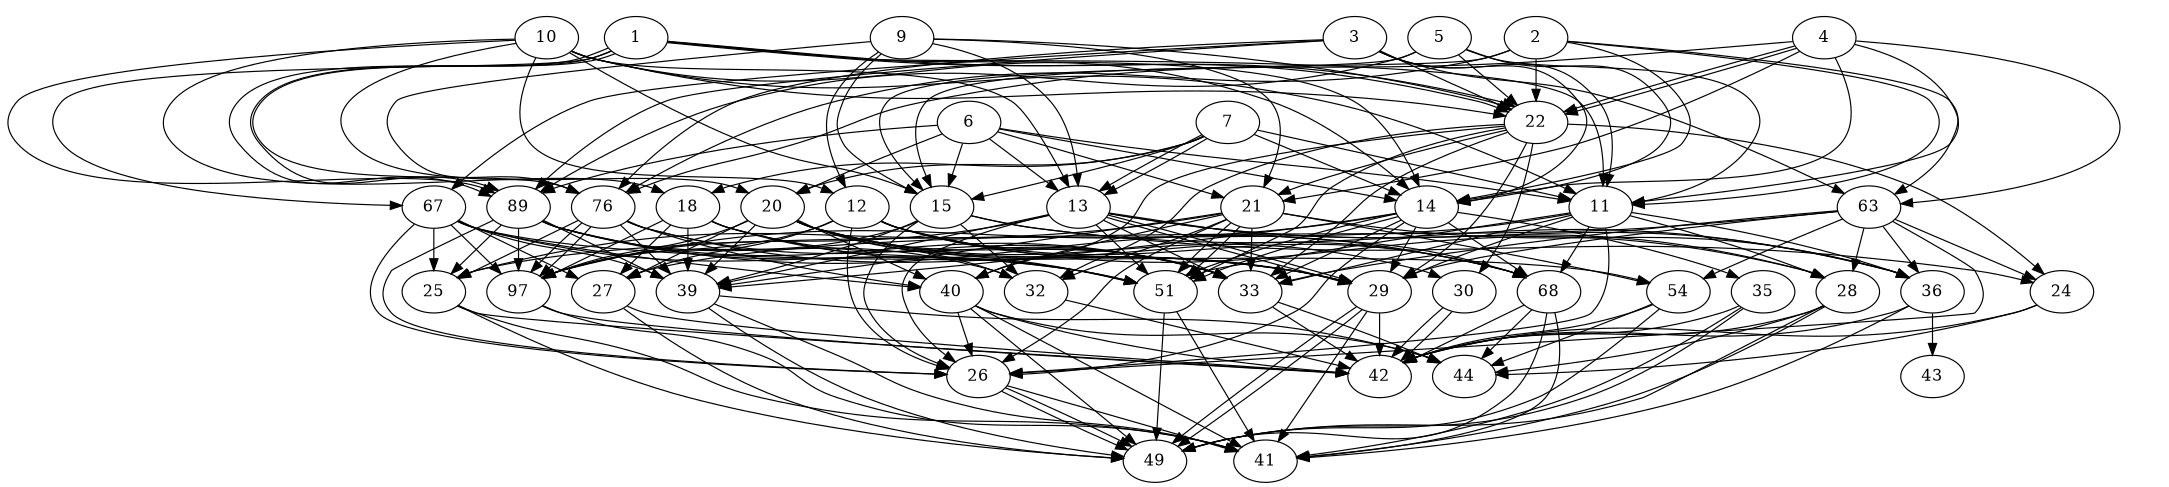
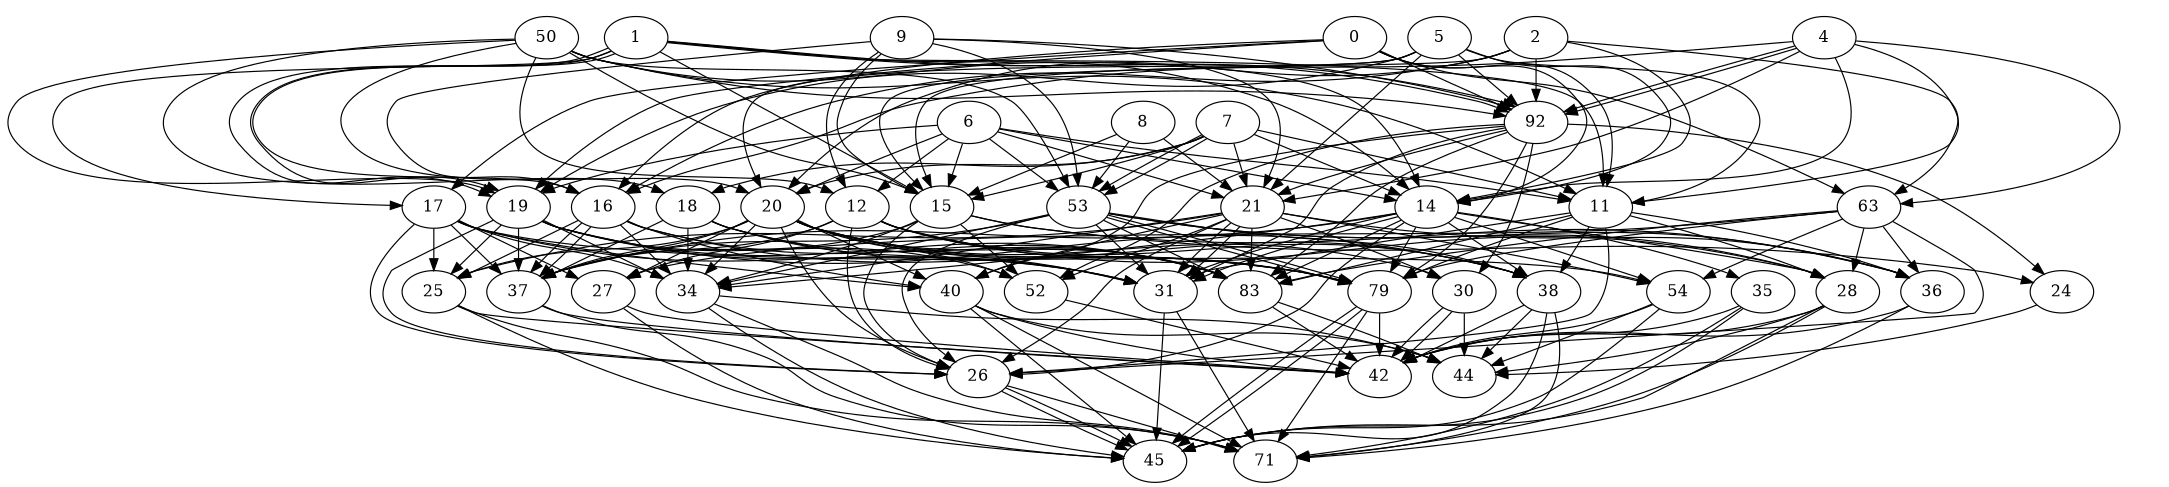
node "10": label "10" -> "50"
node "3": label "3" -> "0"
edge "5" -> "20": added
edge "2" -> "11": now "2" -> "20"
edge "5" -> "21": added
node "8": added
node "22": label "22" -> "92"
edge "1" -> "15": added
edge "7" -> "21": added
edge "6" -> "12": added
node "67": label "67" -> "17"
node "89": label "89" -> "19"
node "76": label "76" -> "16"
node "13": label "13" -> "53"
edge "11" -> "25": now "20" -> "25"
edge "14" -> "28": added
edge "21" -> "30": added
edge "18" -> "27": removed
edge "63" -> "24": removed
edge "14" -> "54": added
node "97": label "97" -> "37"
node "39": label "39" -> "34"
node "32": label "32" -> "52"
node "51": label "51" -> "31"
node "33": label "33" -> "83"
node "29": label "29" -> "79"
node "68": label "68" -> "38"
edge "30" -> "44": added
edge "40" -> "26": now "20" -> "26"
edge "24" -> "42": removed
node "43": removed
node "49": label "49" -> "45"
node "41": label "41" -> "71"
